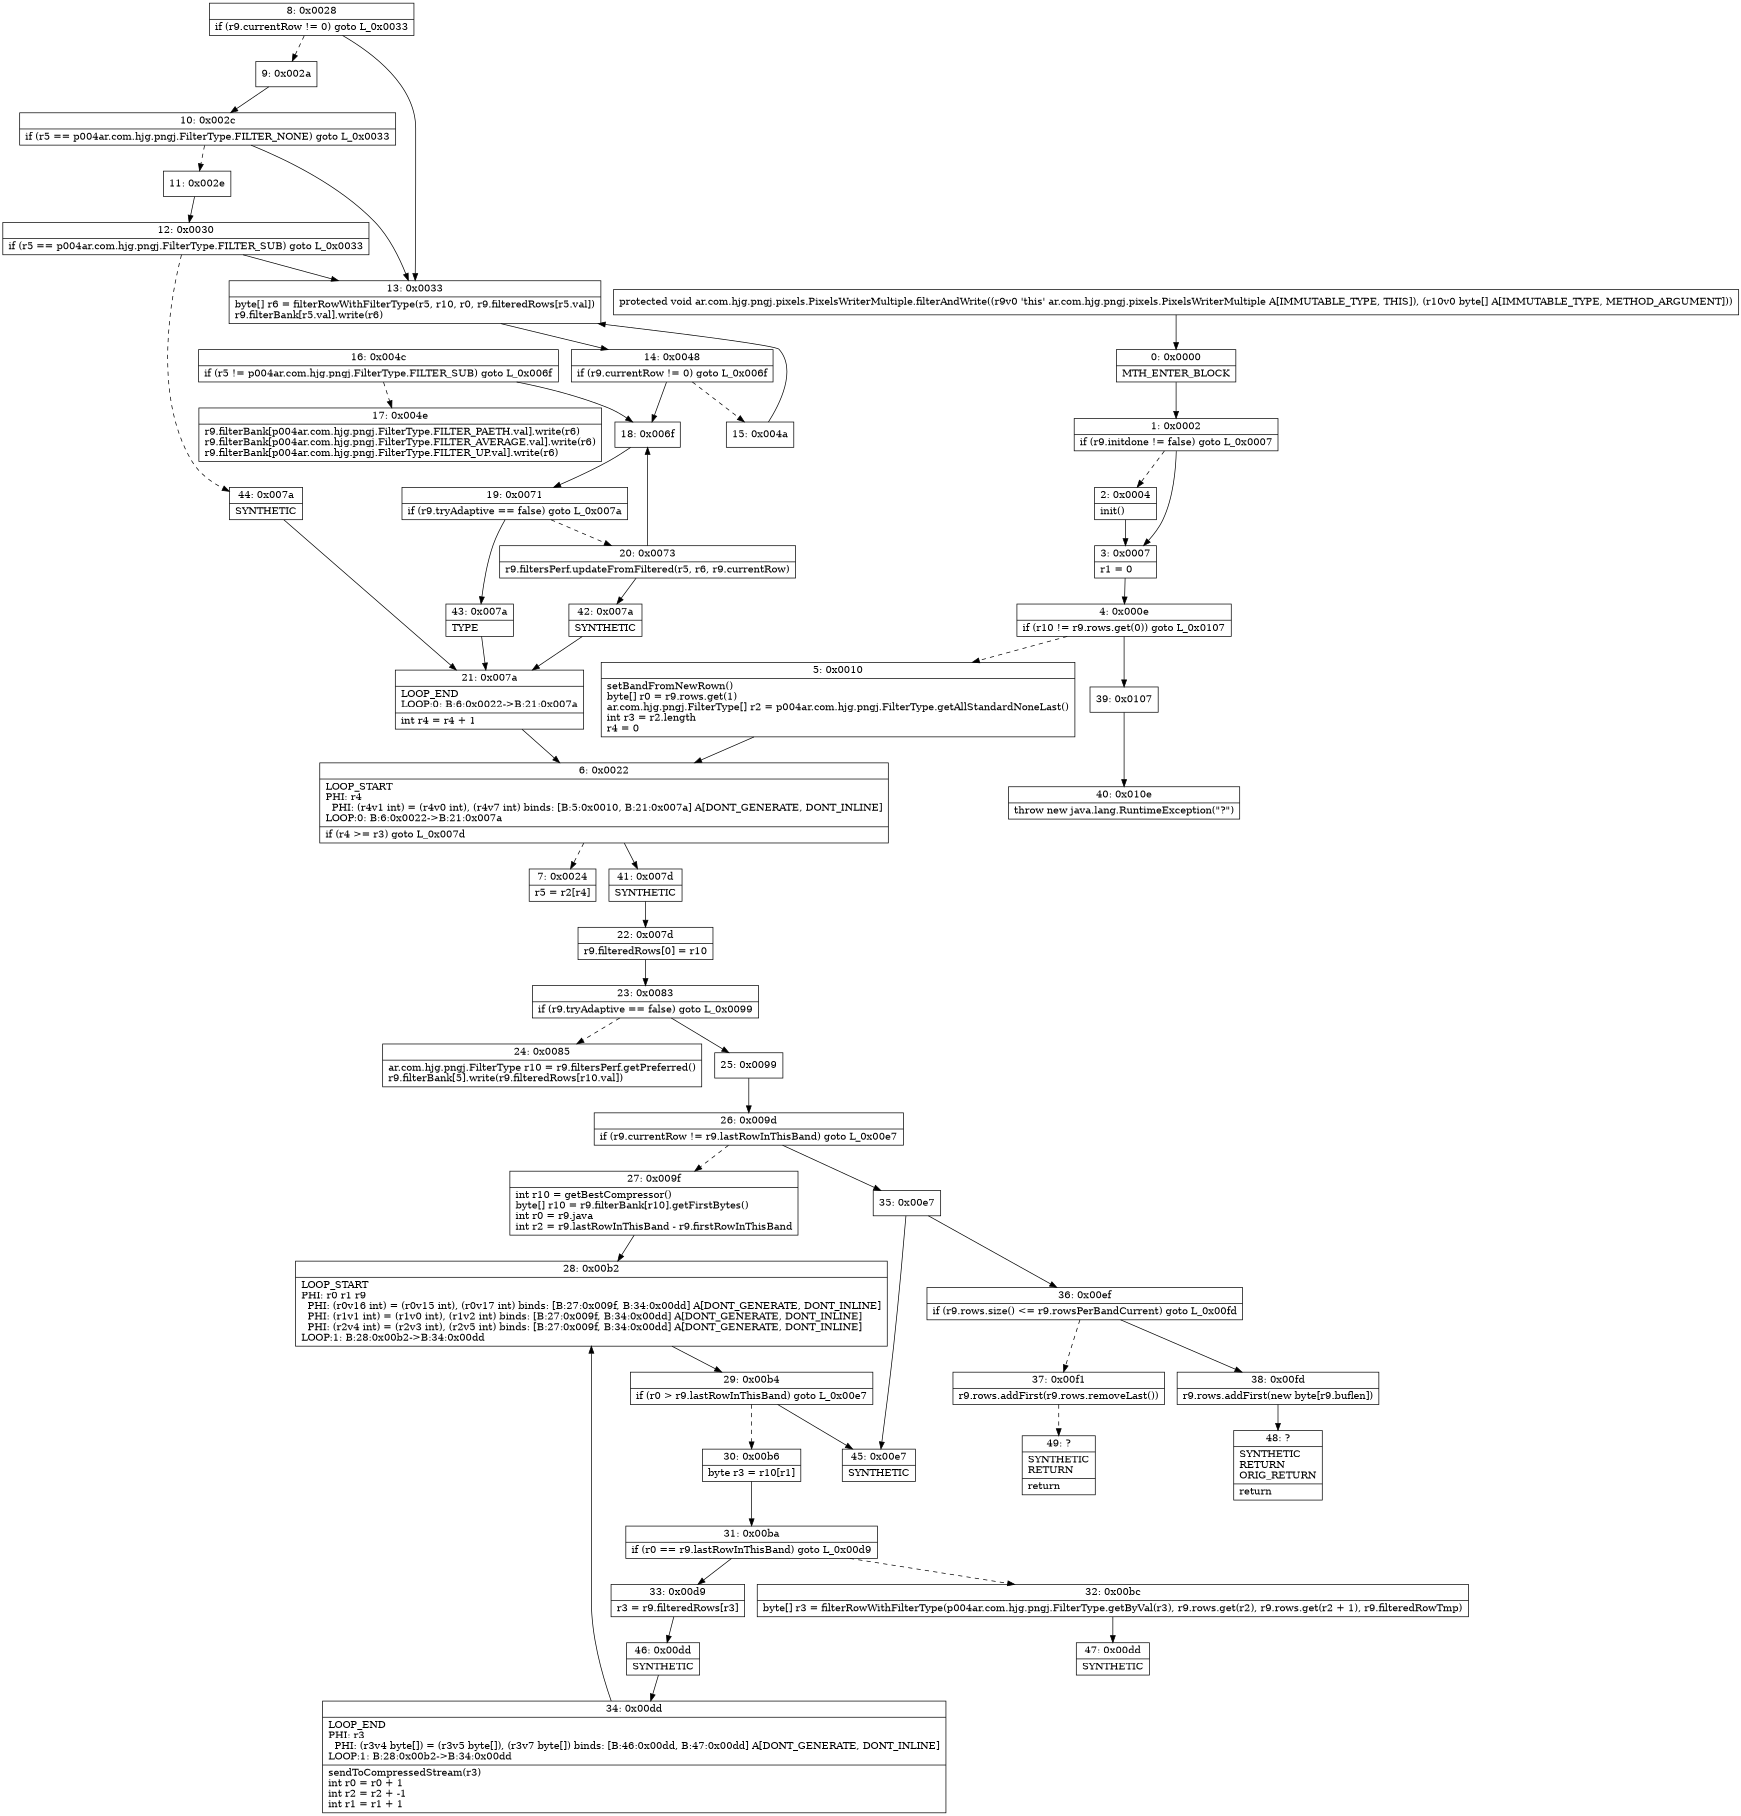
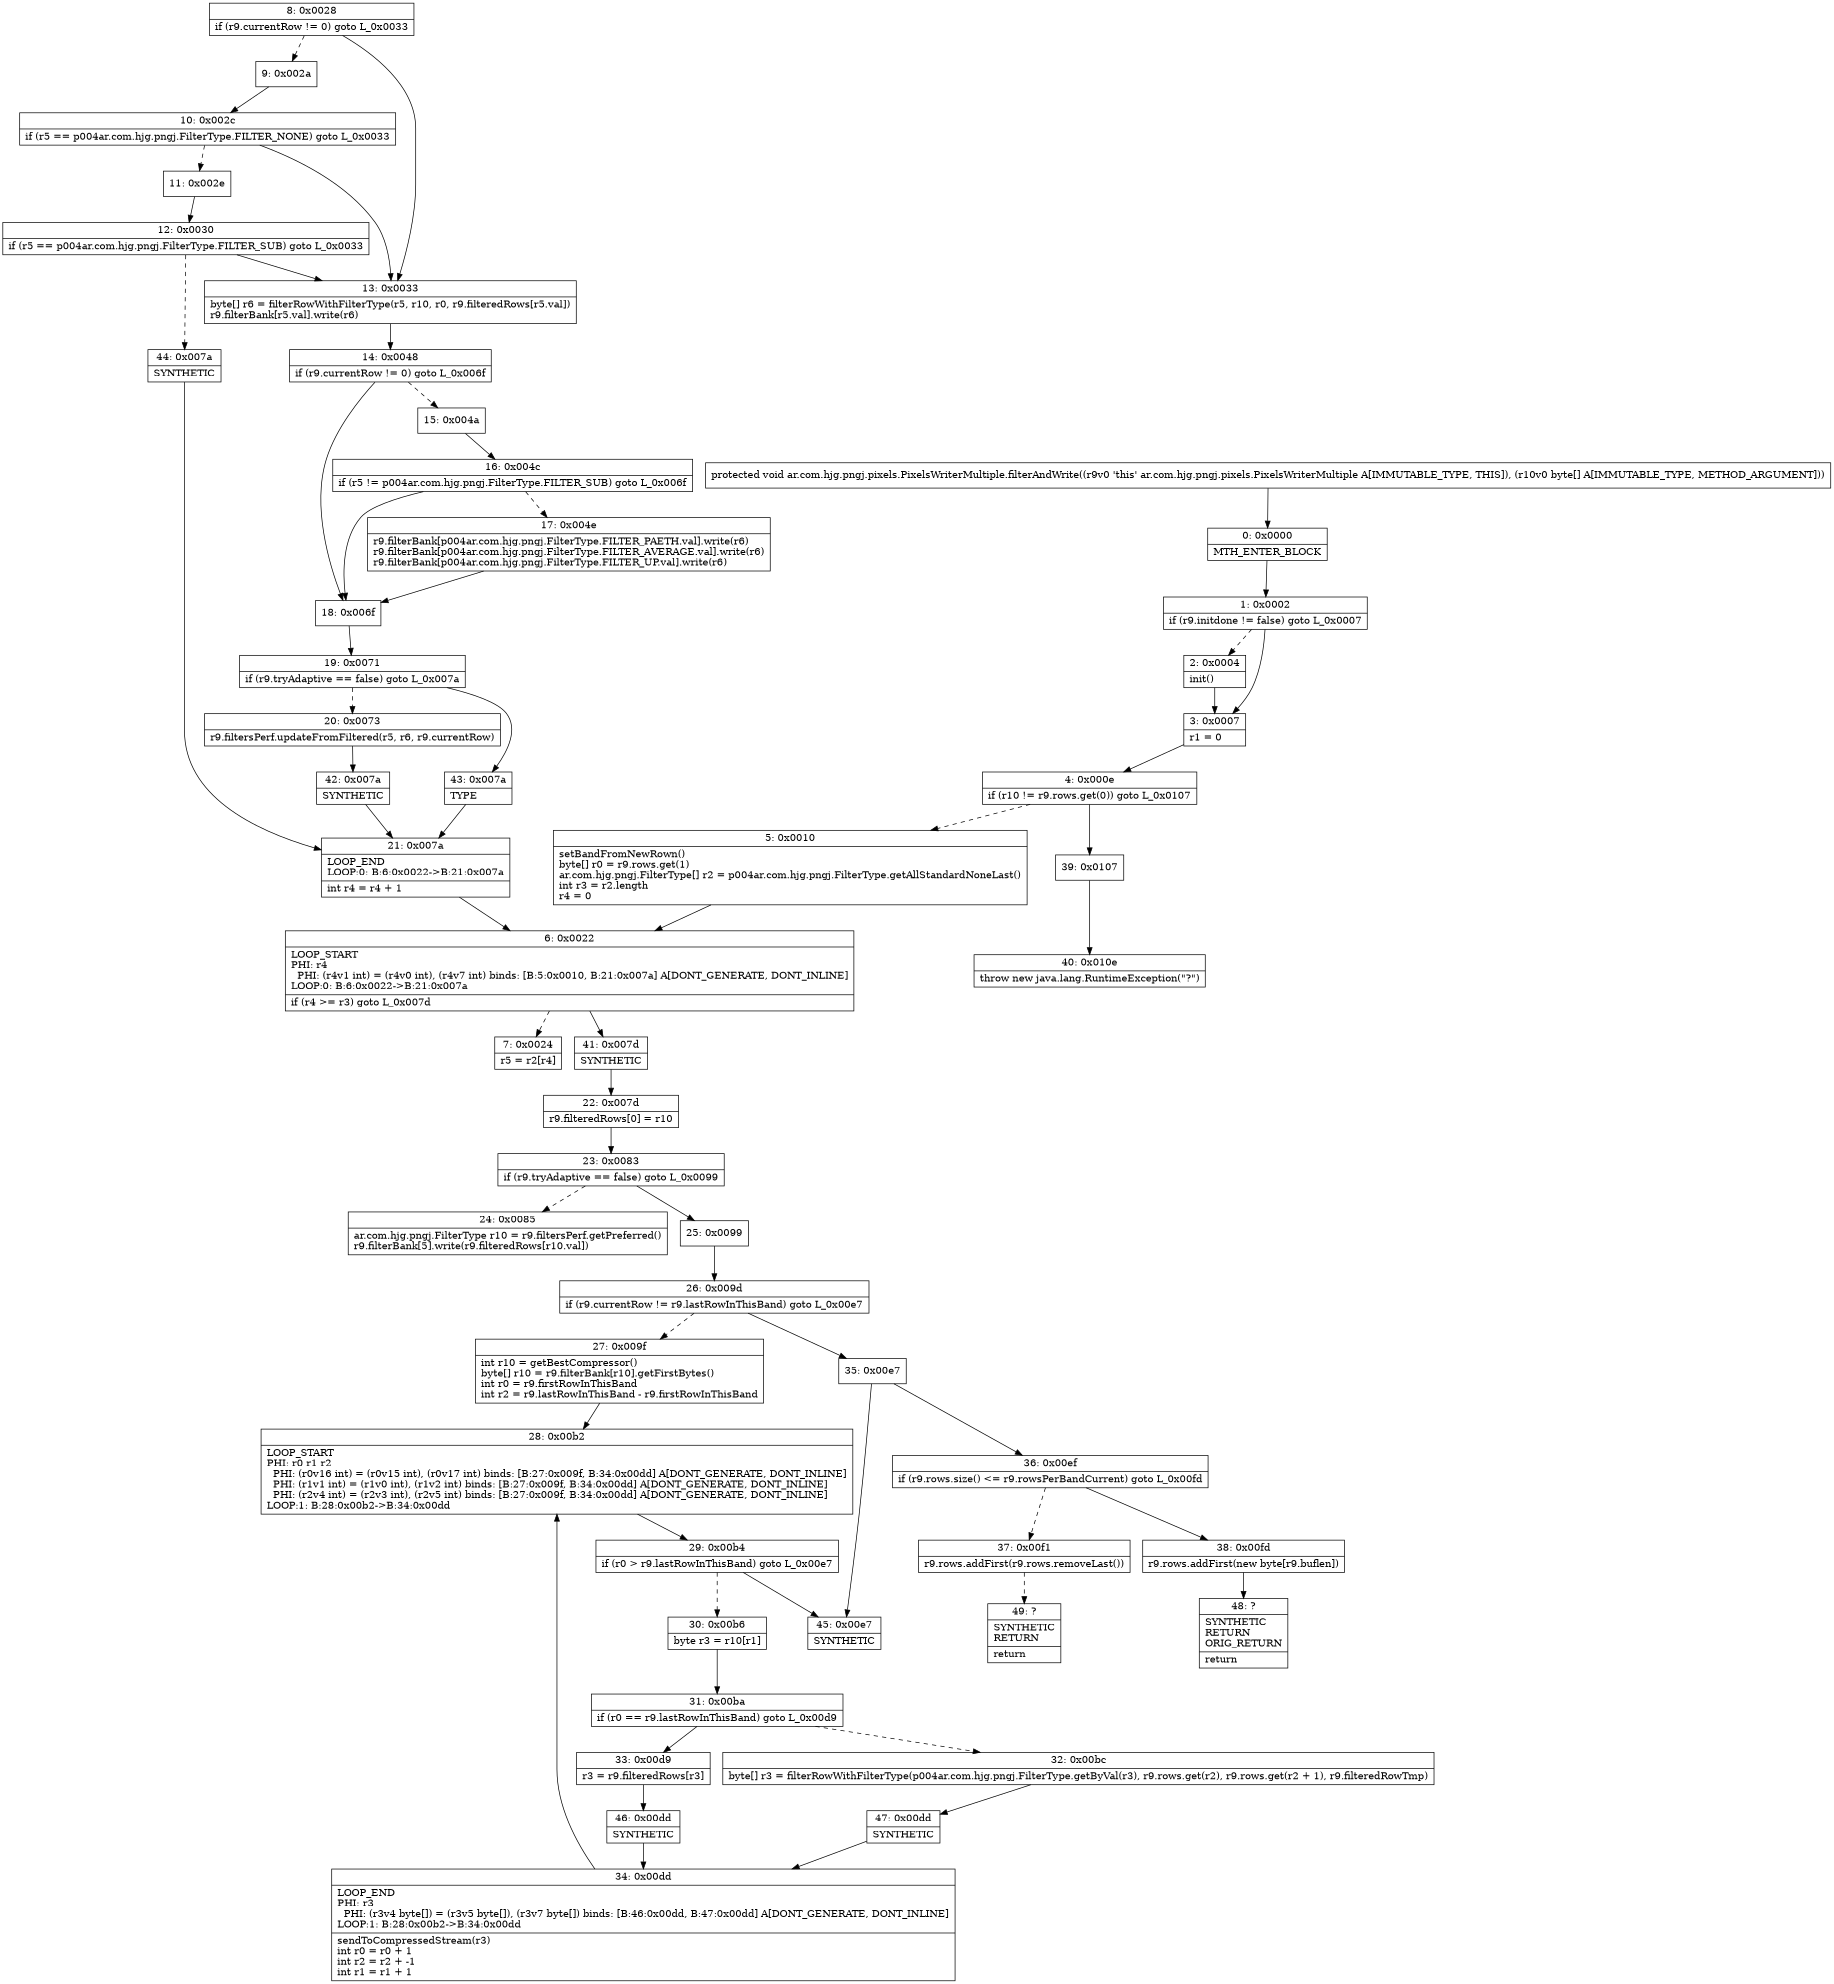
edge "15: 0x004a" -> "13: 0x0033": now "15: 0x004a" -> "16: 0x004c"
edge "20: 0x0073" -> "18: 0x006f": now "17: 0x004e" -> "18: 0x006f"
node "27: 0x009f": text "int r0 = r9.java" -> "int r0 = r9.firstRowInThisBand"
node "28: 0x00b2": text "PHI: r0 r1 r9" -> "PHI: r0 r1 r2"
edge "47: 0x00dd" -> "34: 0x00dd": added
